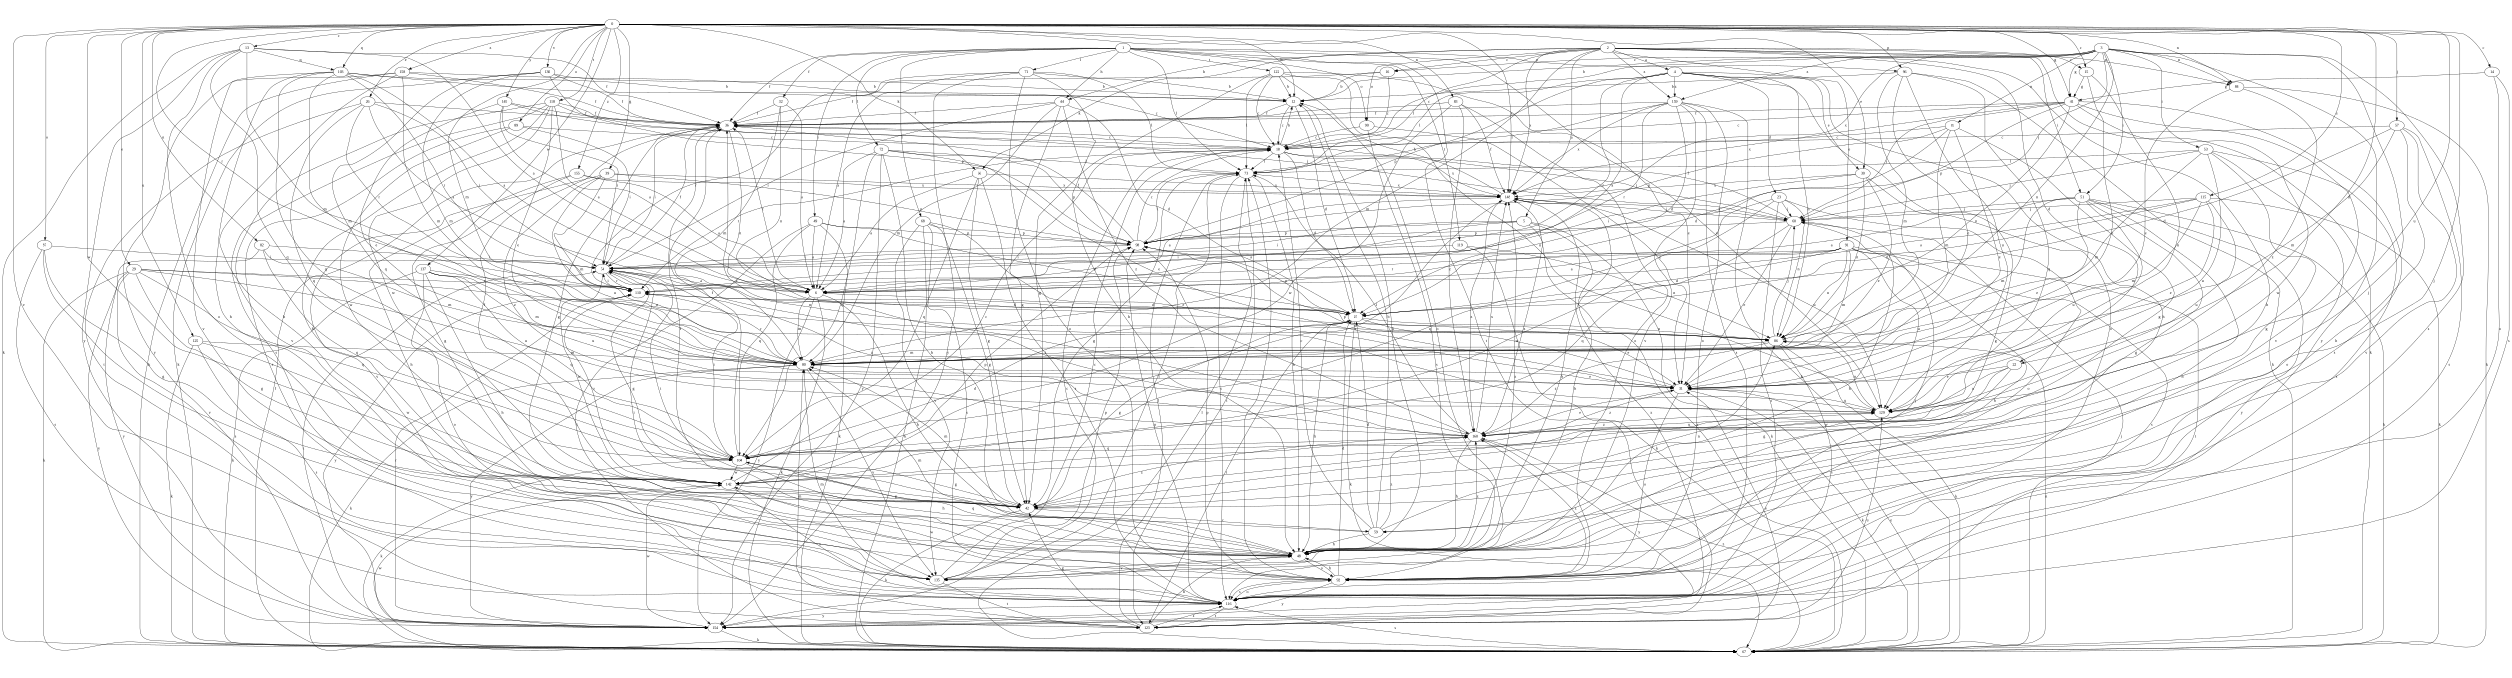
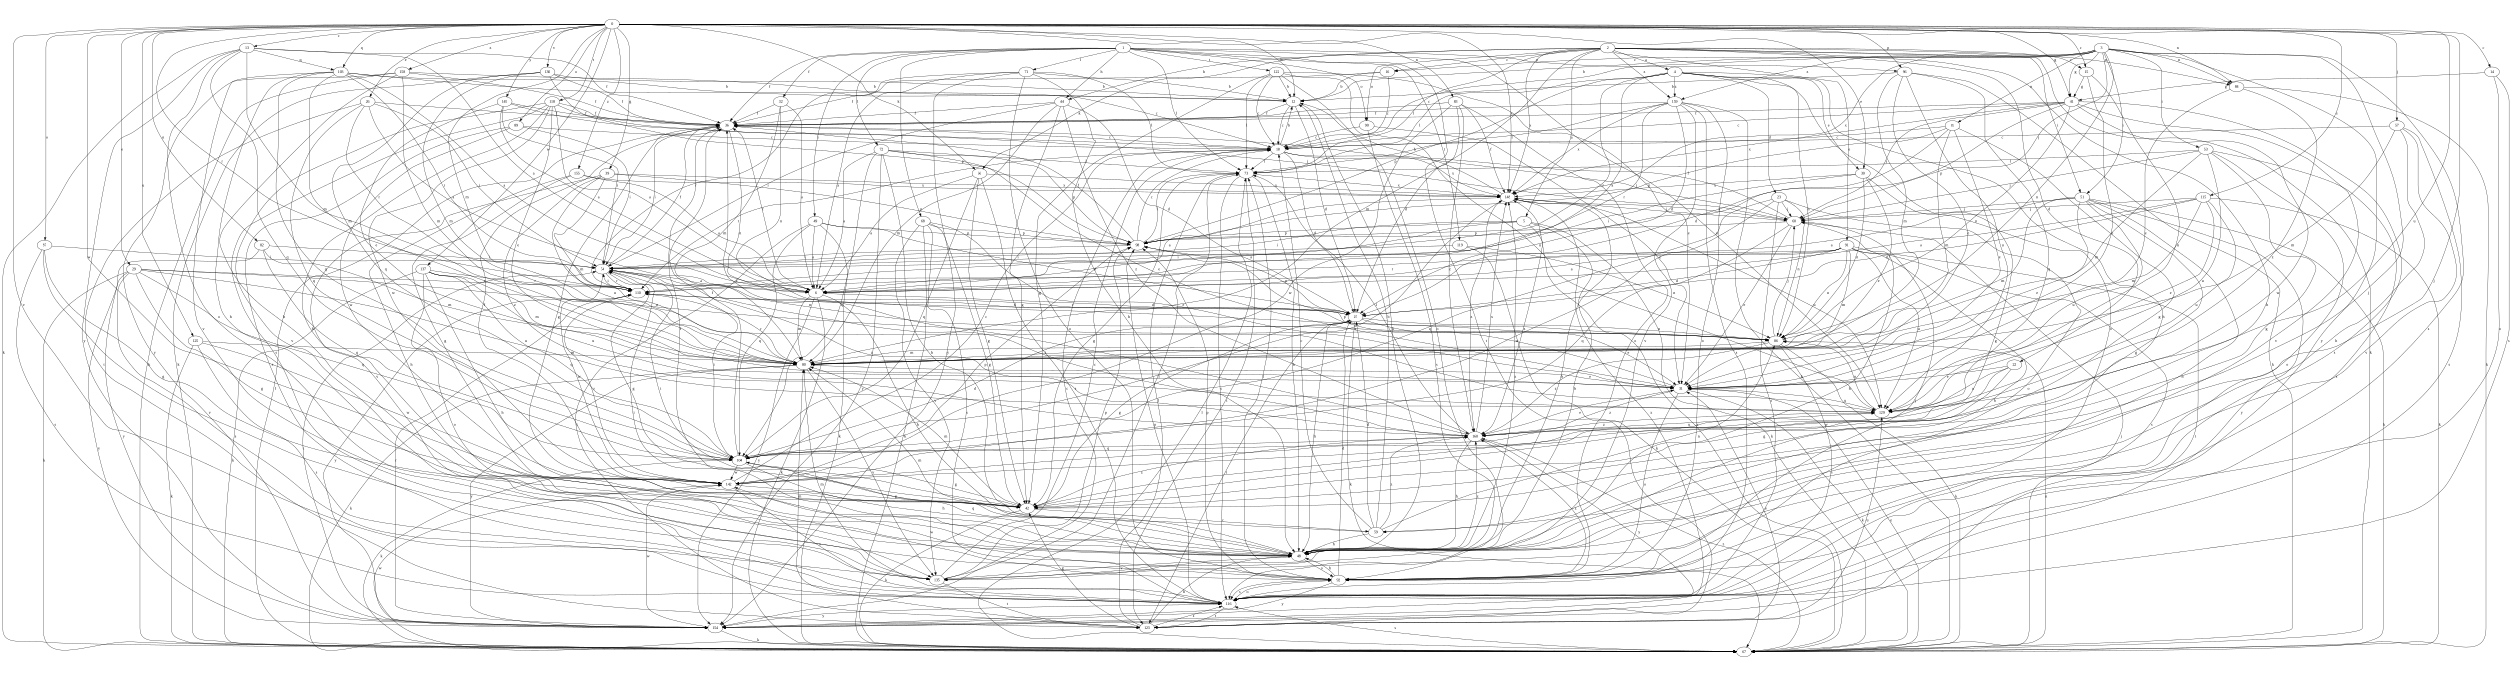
edge "0" -> "22": removed, label "d"
edge "57" -> "25": now "83" -> "25"
